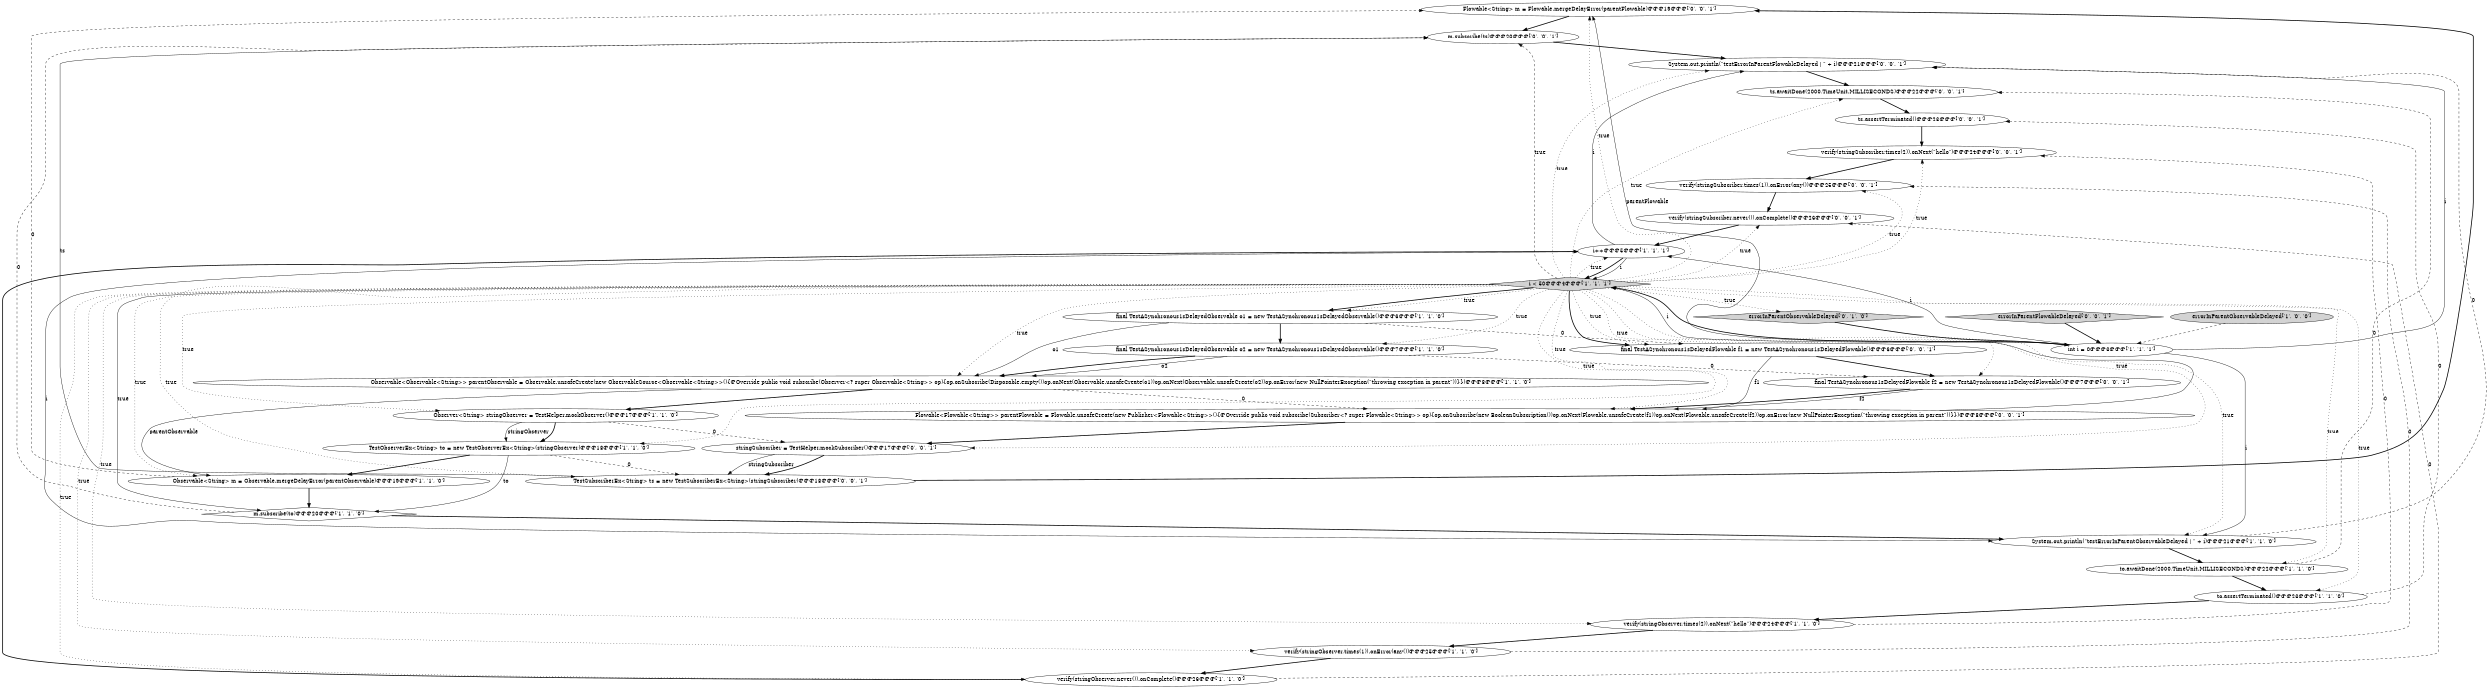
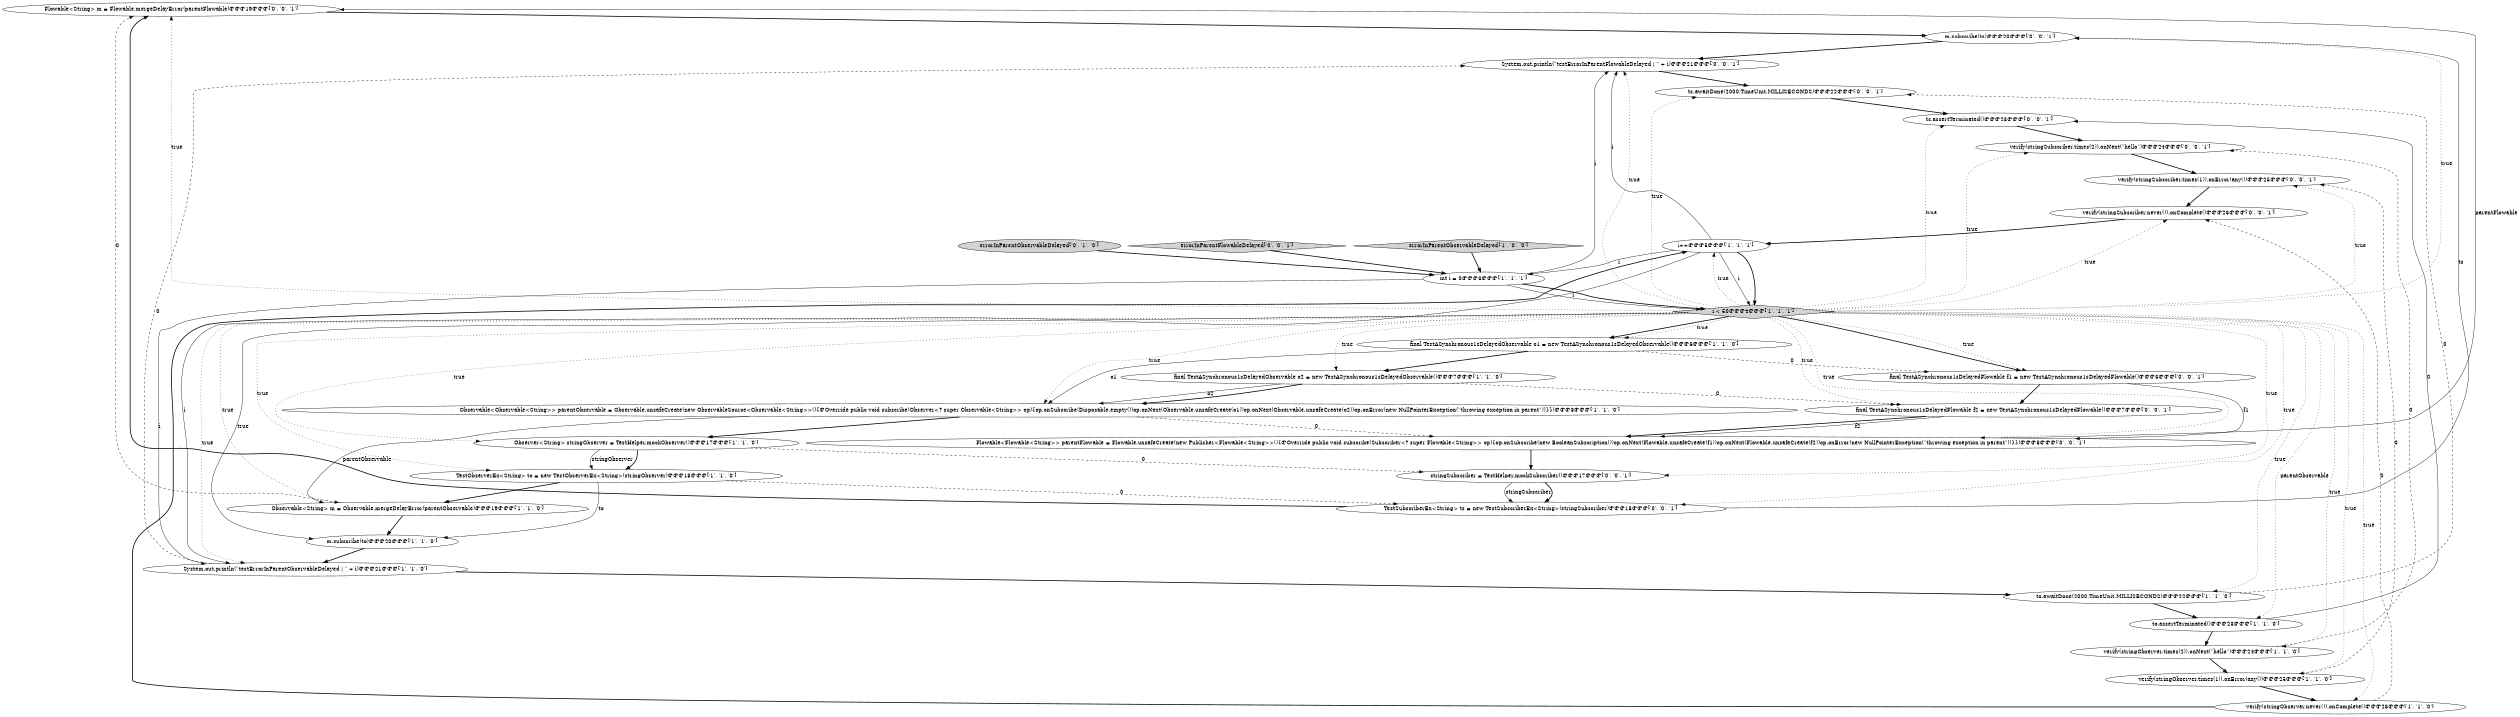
edge "m.subscribe(to)@@@20@@@['1', '1', '0']" -> "m.subscribe(ts)@@@20@@@['0', '0', '1']": removed, label "0"
edge "i < 50@@@4@@@['1', '1', '1']" -> "m.subscribe(ts)@@@20@@@['0', '0', '1']": style dashed -> dotted
edge "to.assertTerminated()@@@23@@@['1', '1', '0']" -> "ts.assertTerminated()@@@23@@@['0', '0', '1']": style dashed -> solid
edge "int i = 0@@@3@@@['1', '1', '1']" -> "i++@@@5@@@['1', '1', '1']": reversed
edge "i < 50@@@4@@@['1', '1', '1']" -> "errorInParentObservableDelayed['0', '1', '0']": now "i < 50@@@4@@@['1', '1', '1']" -> "ts.assertTerminated()@@@23@@@['0', '0', '1']"
node "errorInParentObservableDelayed['0', '1', '0']": shape diamond -> ellipse
node "errorInParentObservableDelayed['1', '0', '0']": shape ellipse -> diamond
edge "errorInParentObservableDelayed['1', '0', '0']" -> "int i = 0@@@3@@@['1', '1', '1']": style dashed -> bold
edge "i < 50@@@4@@@['1', '1', '1']" -> "to.assertTerminated()@@@23@@@['1', '1', '0']": label "true" -> "parentObservable"
node "m.subscribe(to)@@@20@@@['1', '1', '0']": shape diamond -> ellipse
